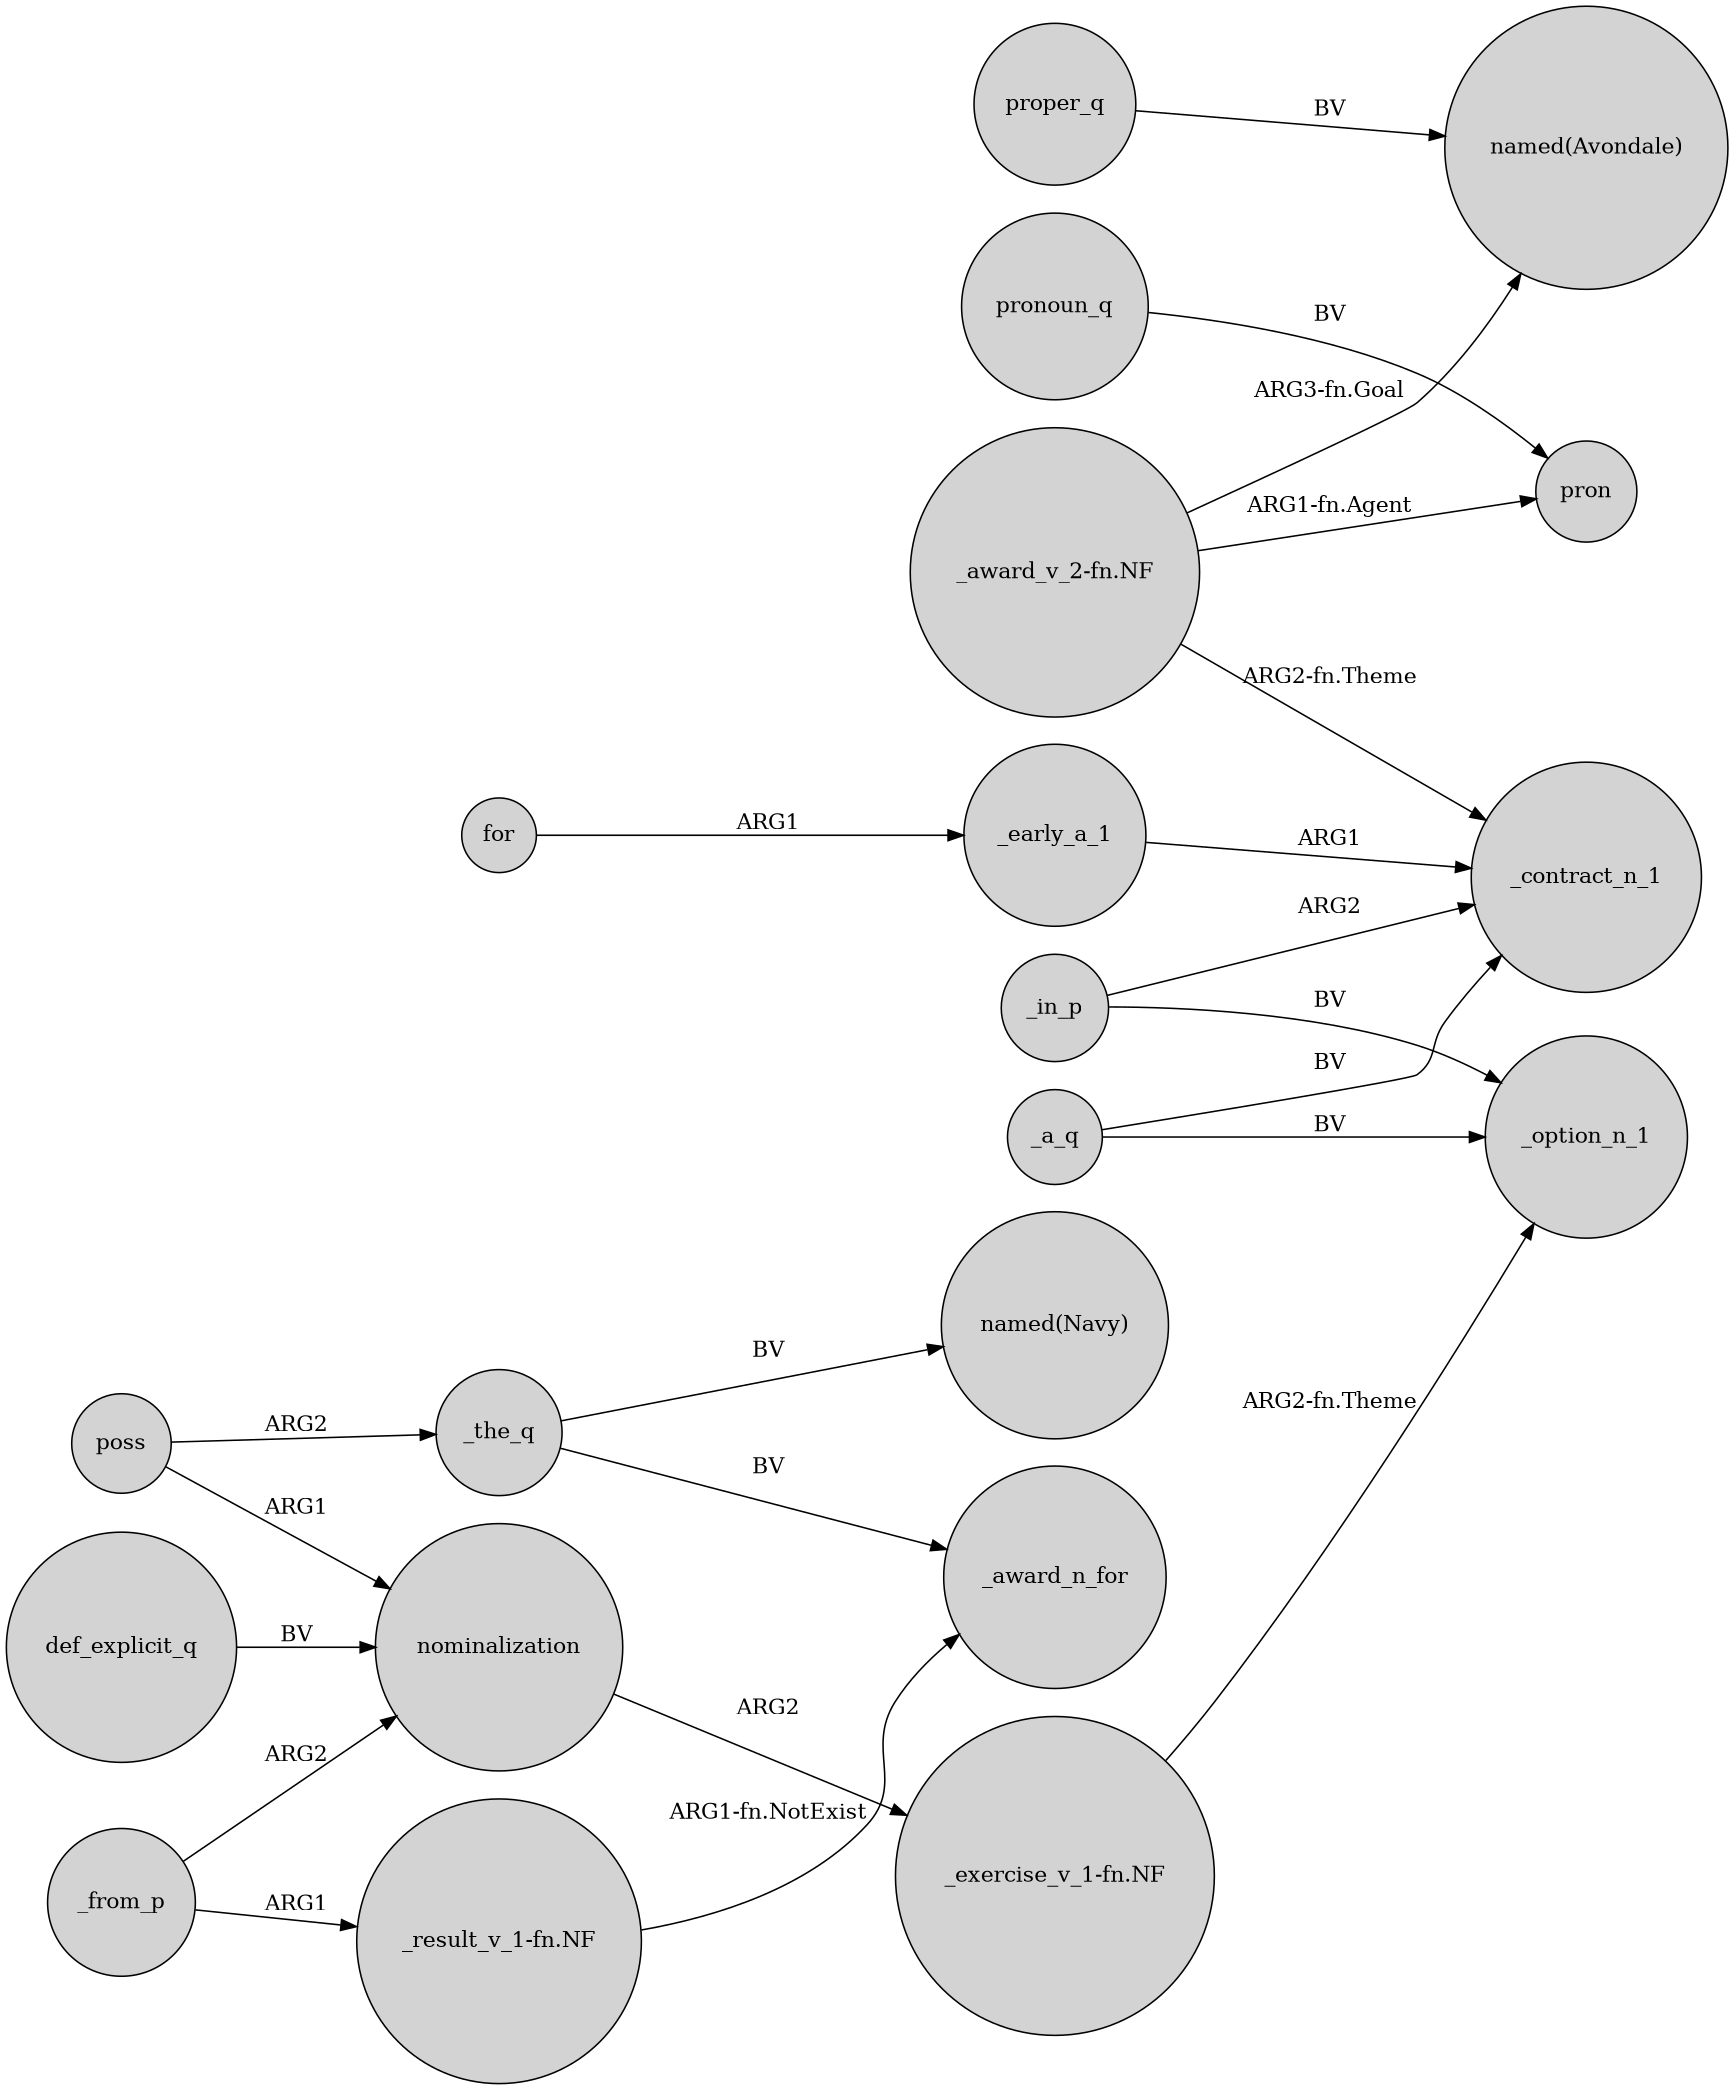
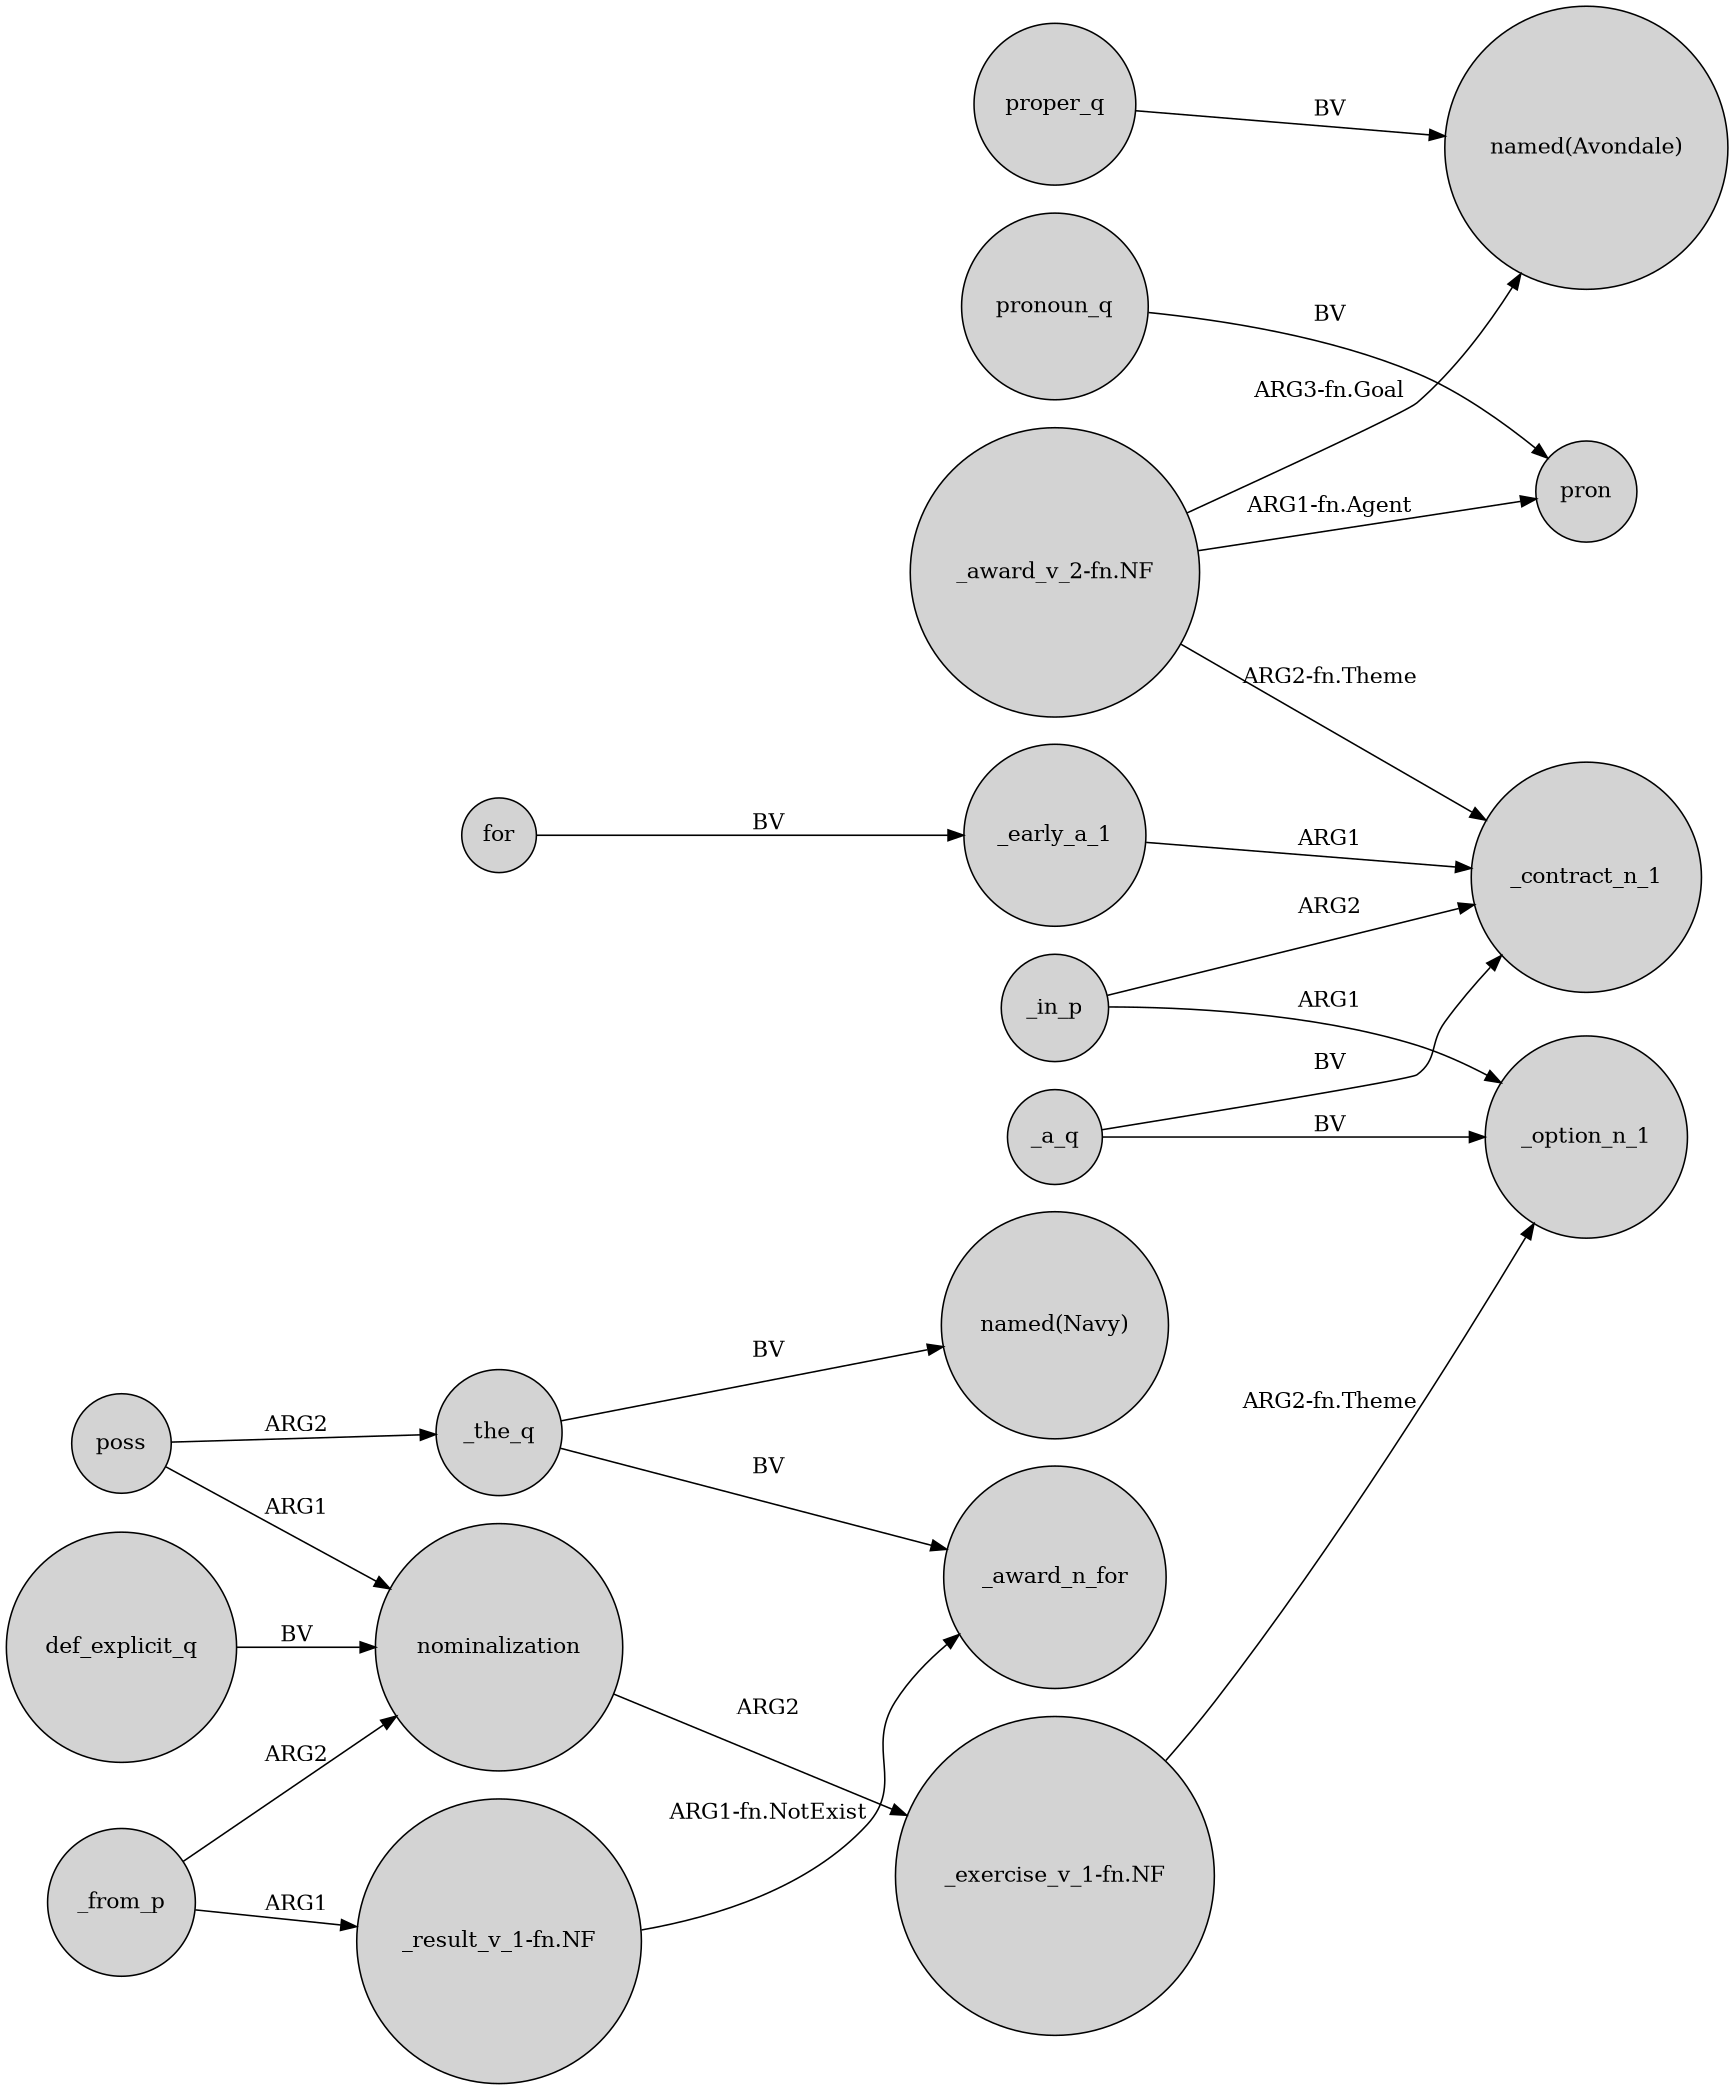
edge "for" -> "_early_a_1": label "ARG1" -> "BV"
edge "_in_p" -> "_option_n_1": label "BV" -> "ARG1"
